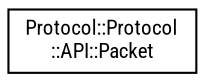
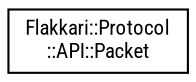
node "Protocol::Protocol ::API::Packet": label "Protocol::Protocol ::API::Packet" -> "Flakkari::Protocol ::API::Packet"
